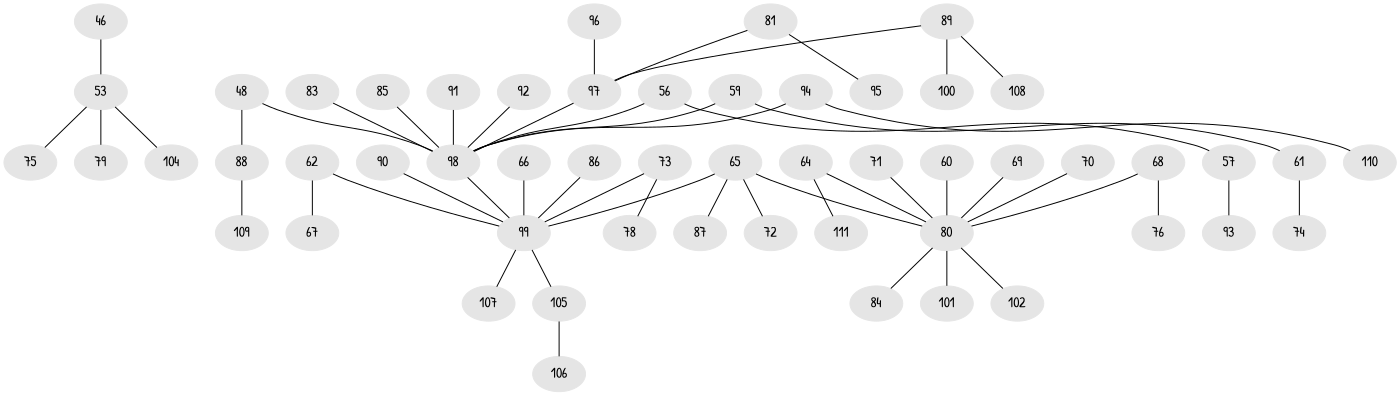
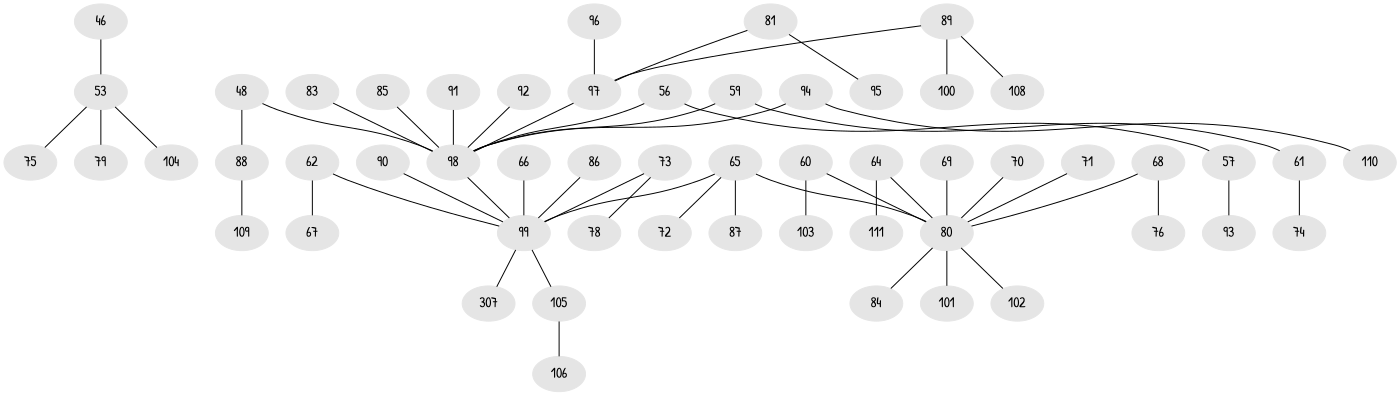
node "103": added
node "107": label "107" -> "307"
